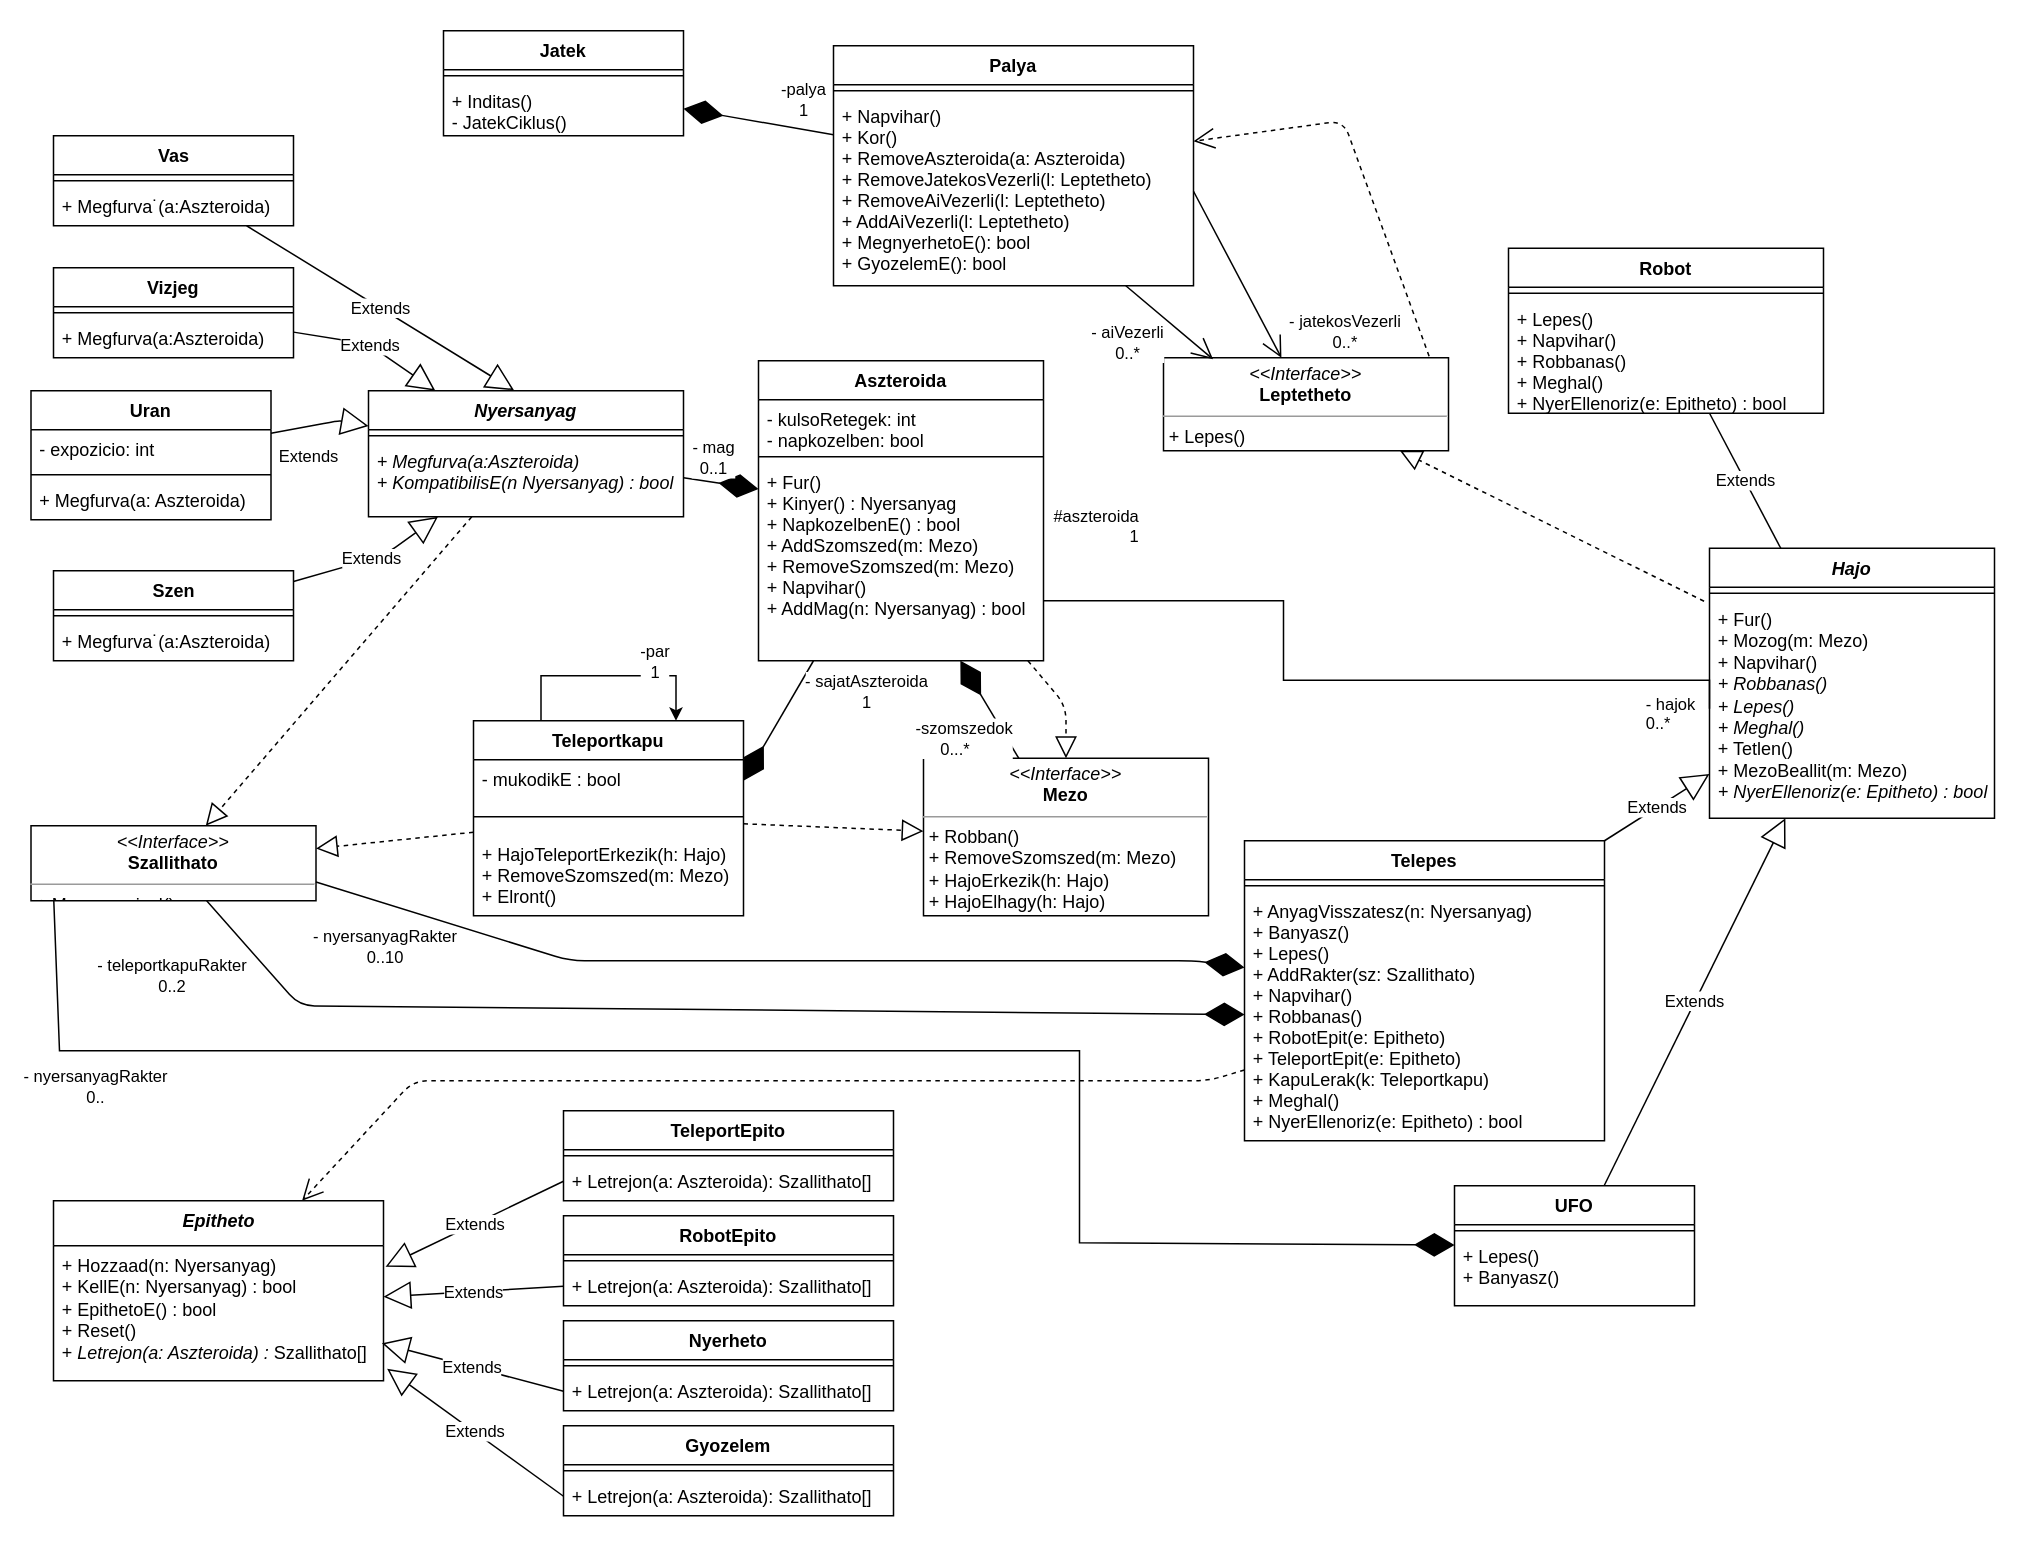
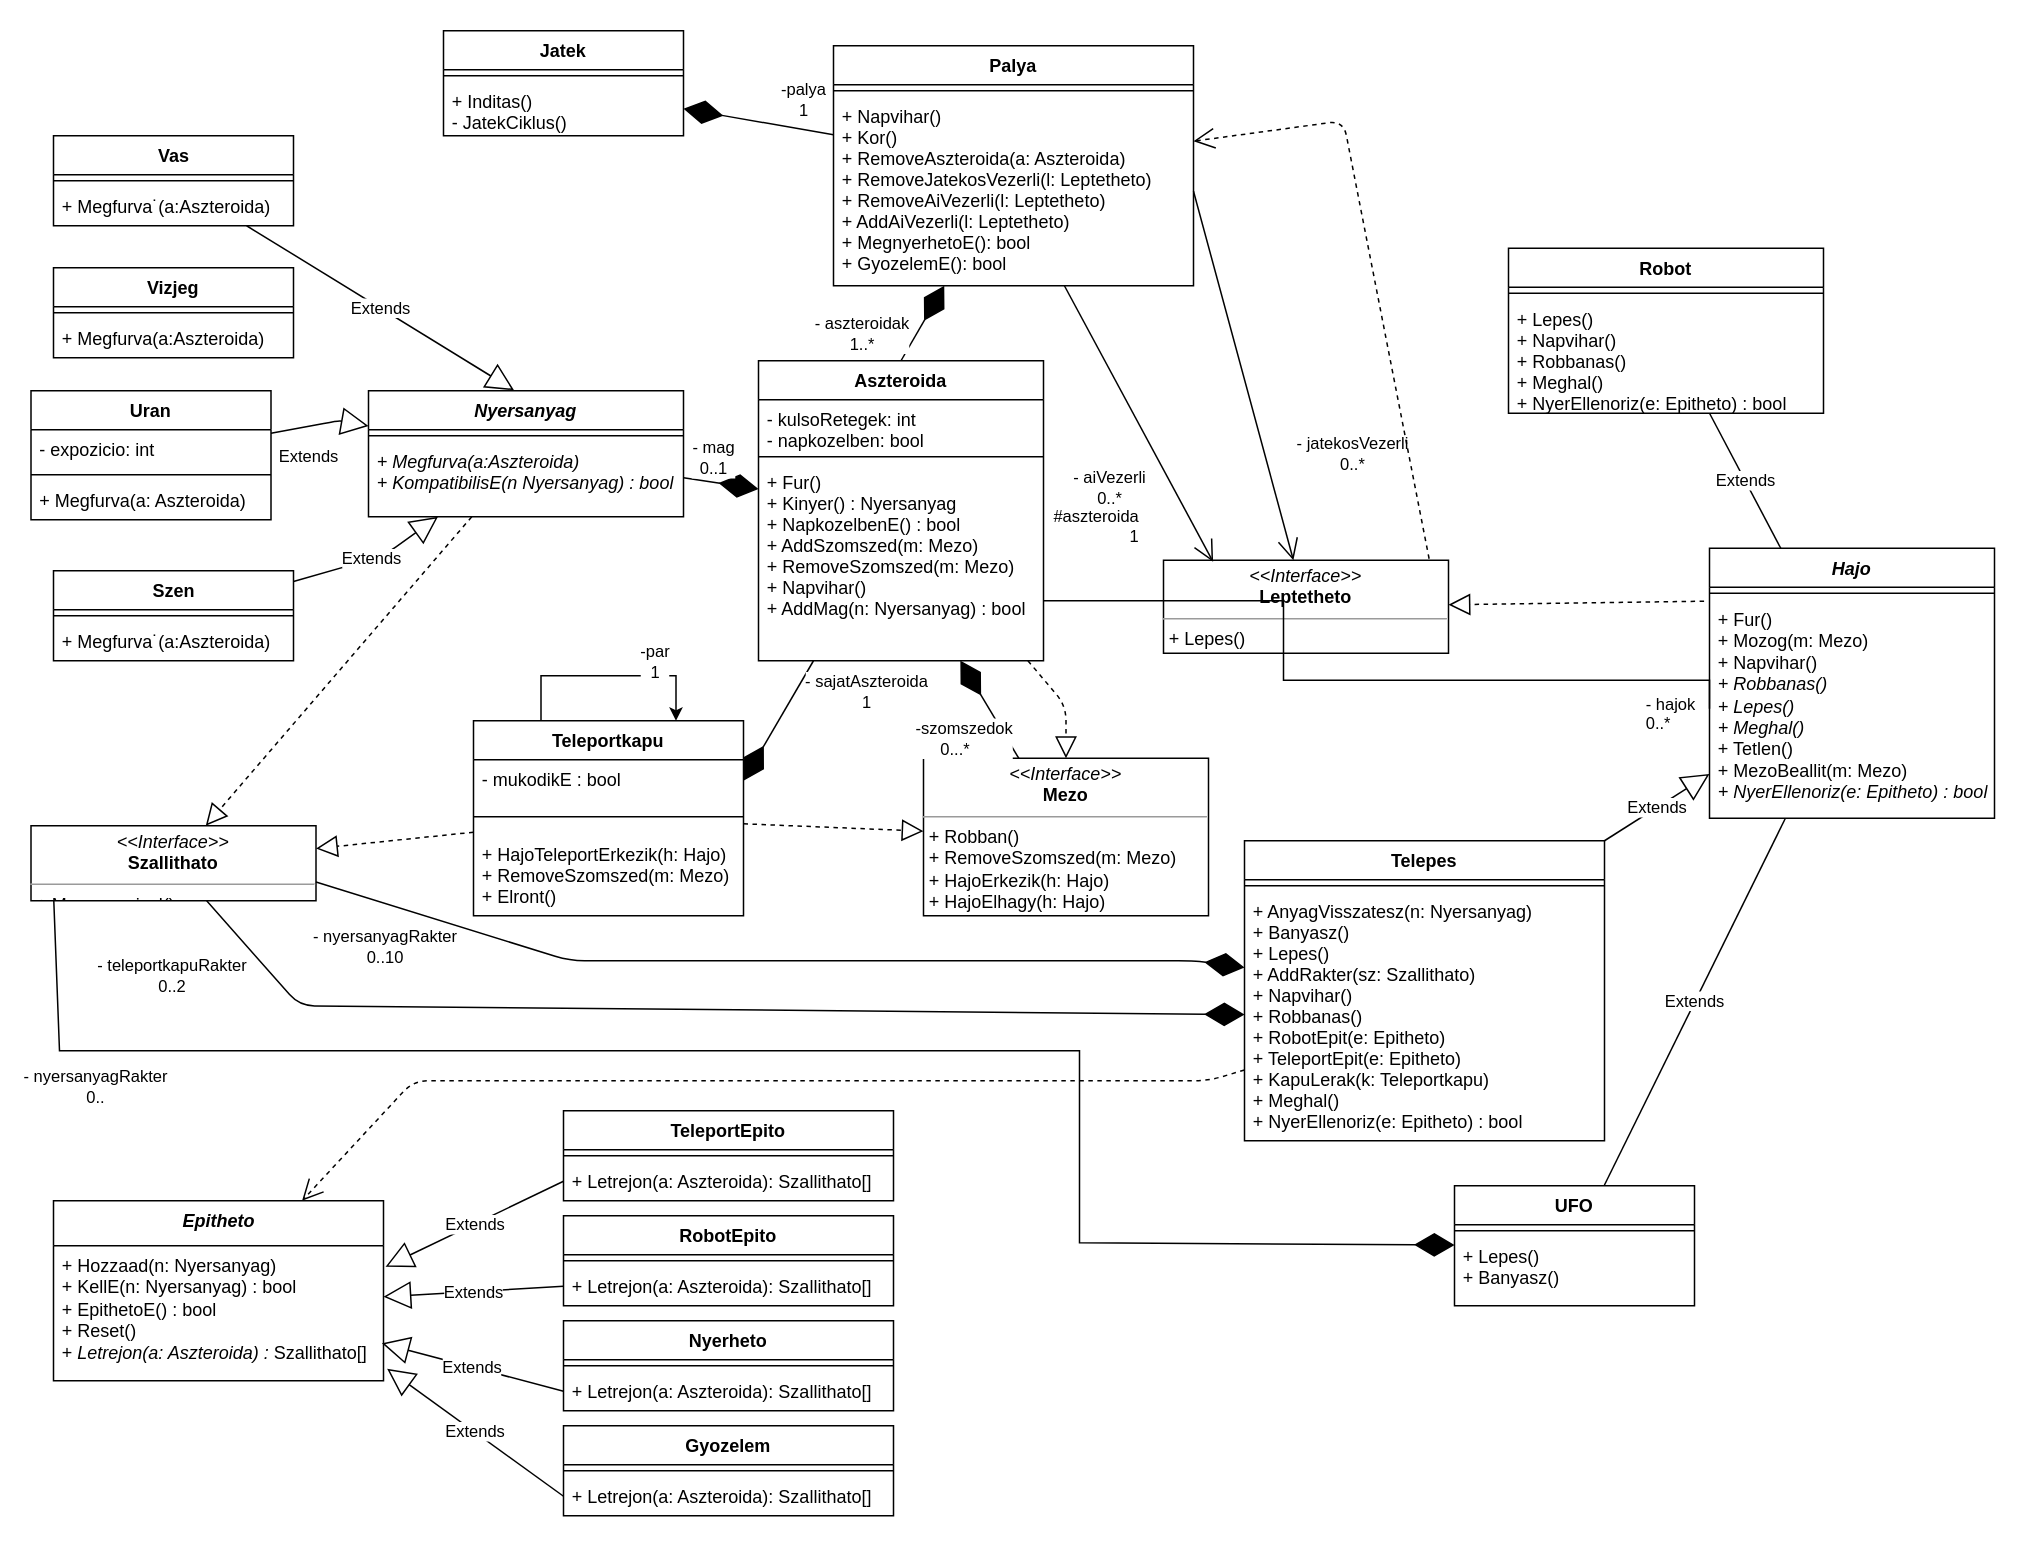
edge "Aszteroida" -> "Palya": added, label "- aszteroidak 1..*"
edge "Vizjeg" -> "Nyersanyag": removed, label "Extends"
node "<<Interface>> Leptetheto + Lepes()": moved (1306, 404) -> (1306, 607)
edge "UFO" -> "Hajo": arrowhead block -> none
